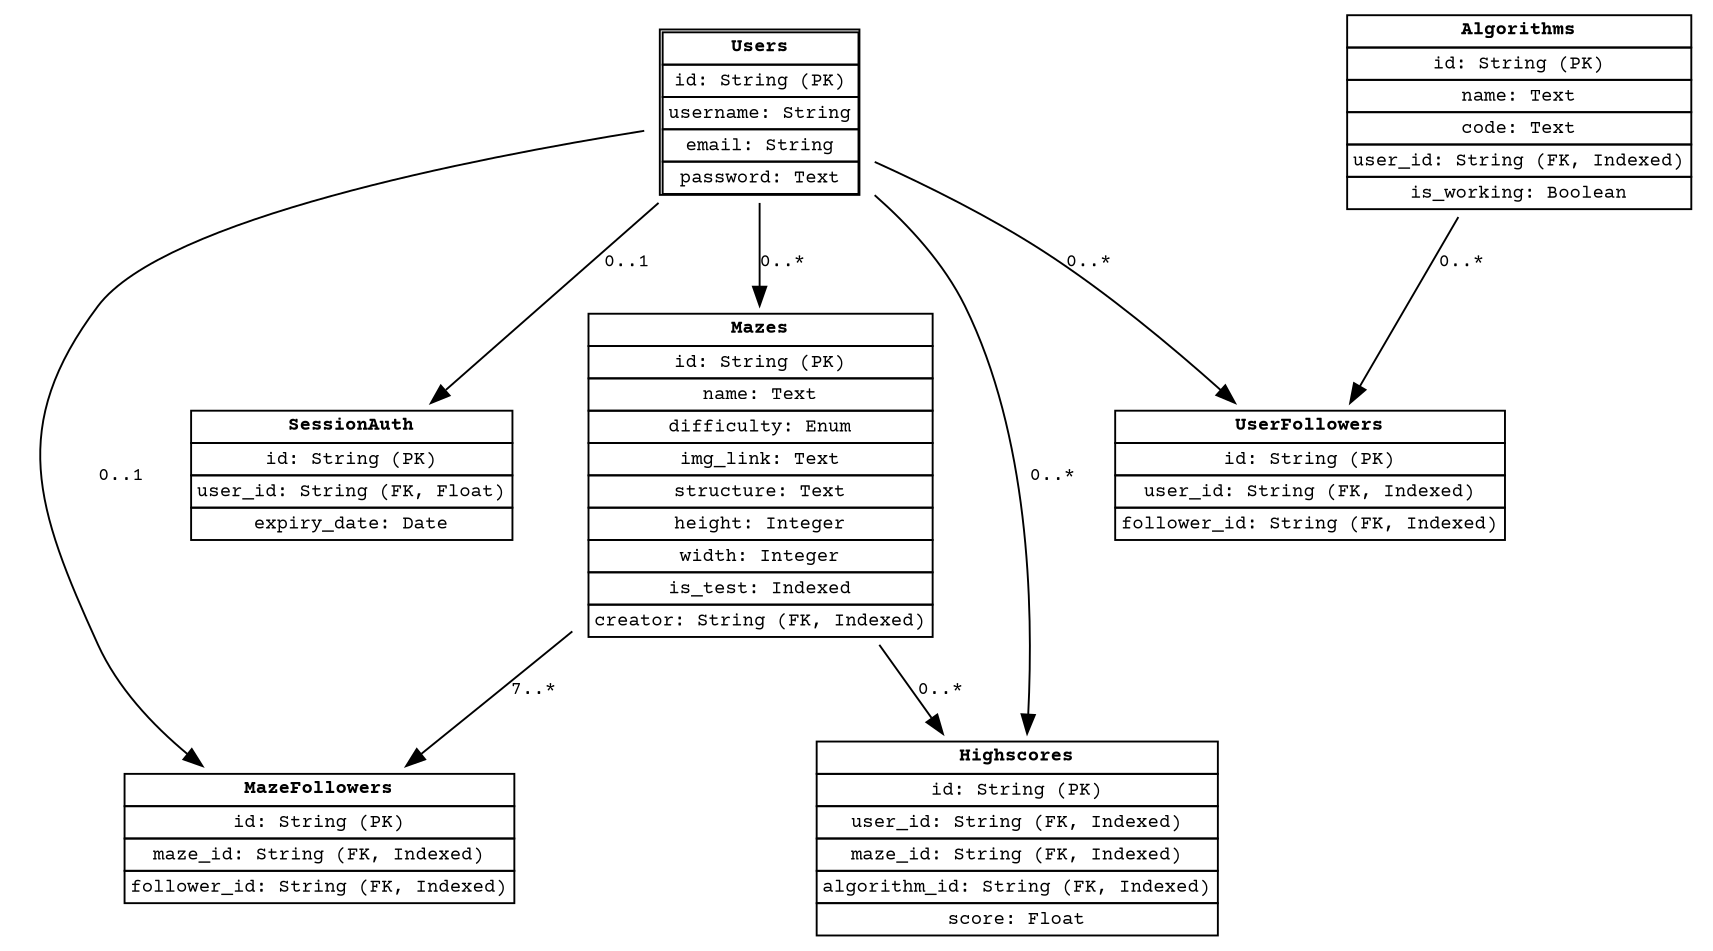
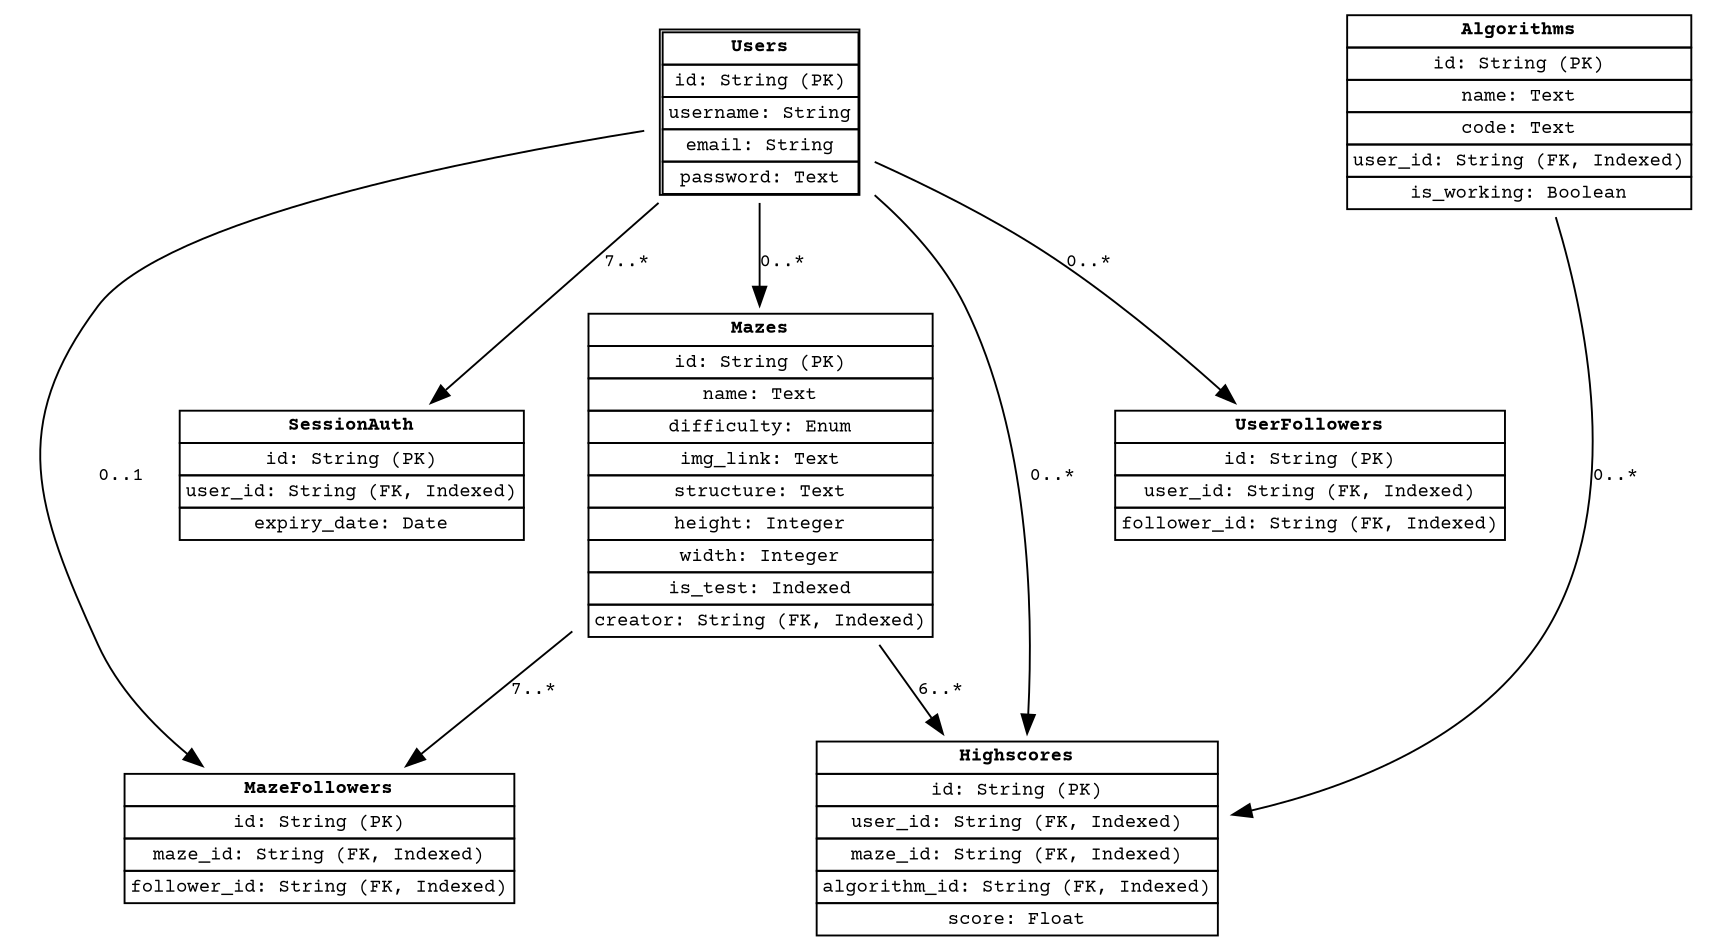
edge "Users" -> "SessionAuth": label "0..1" -> "7..*"
edge "Algorithms" -> "UserFollowers": now "Algorithms" -> "Highscores"
node "SessionAuth": text "user_id: String (FK, Float)" -> "user_id: String (FK, Indexed)"
edge "Mazes" -> "Highscores": label "0..*" -> "6..*"
